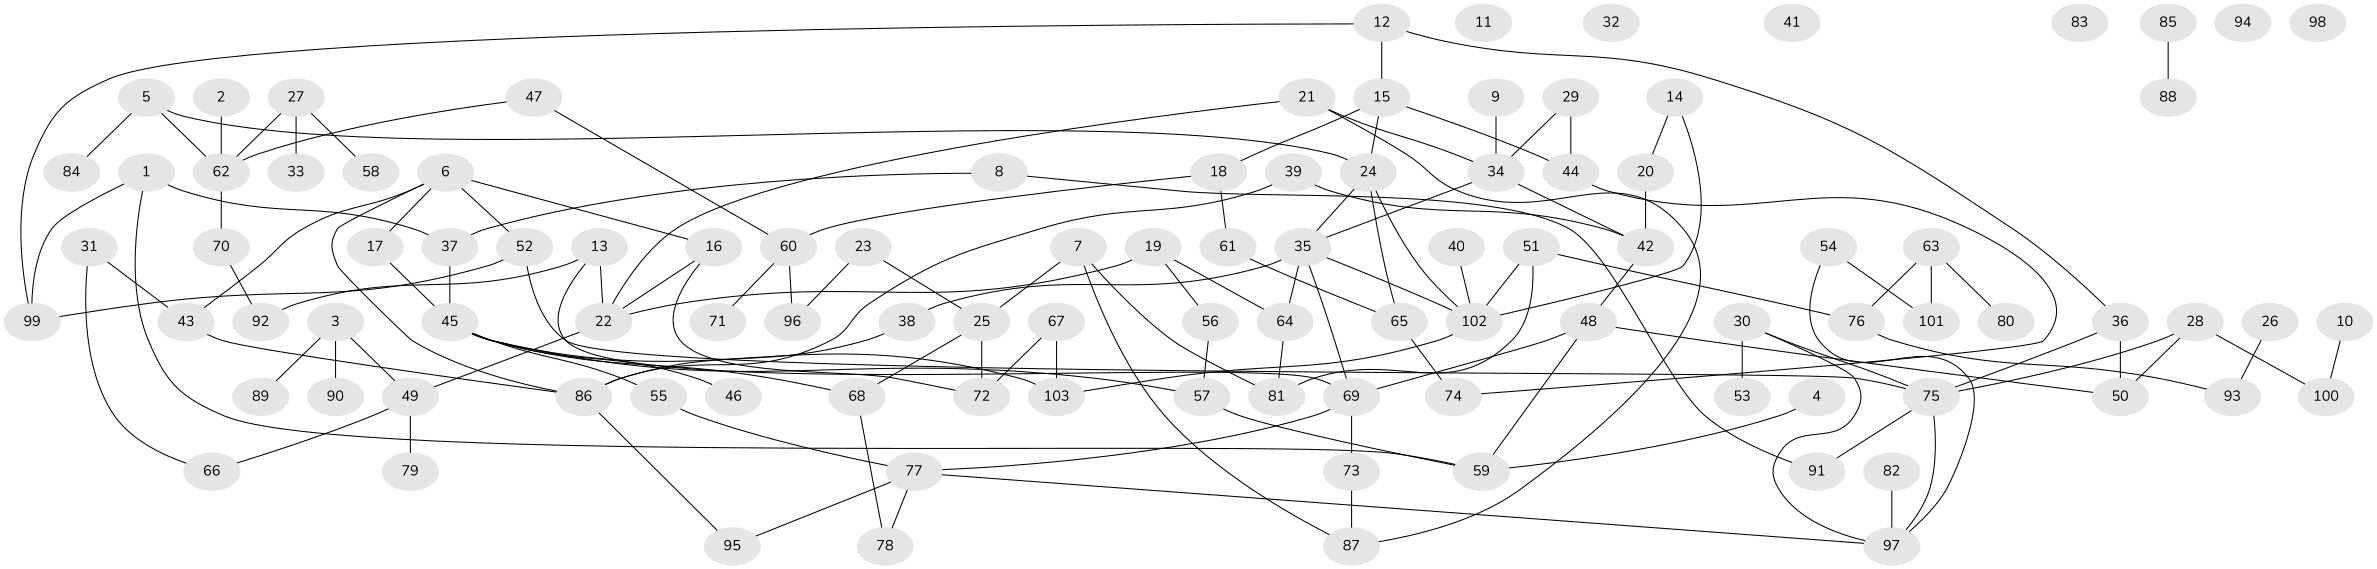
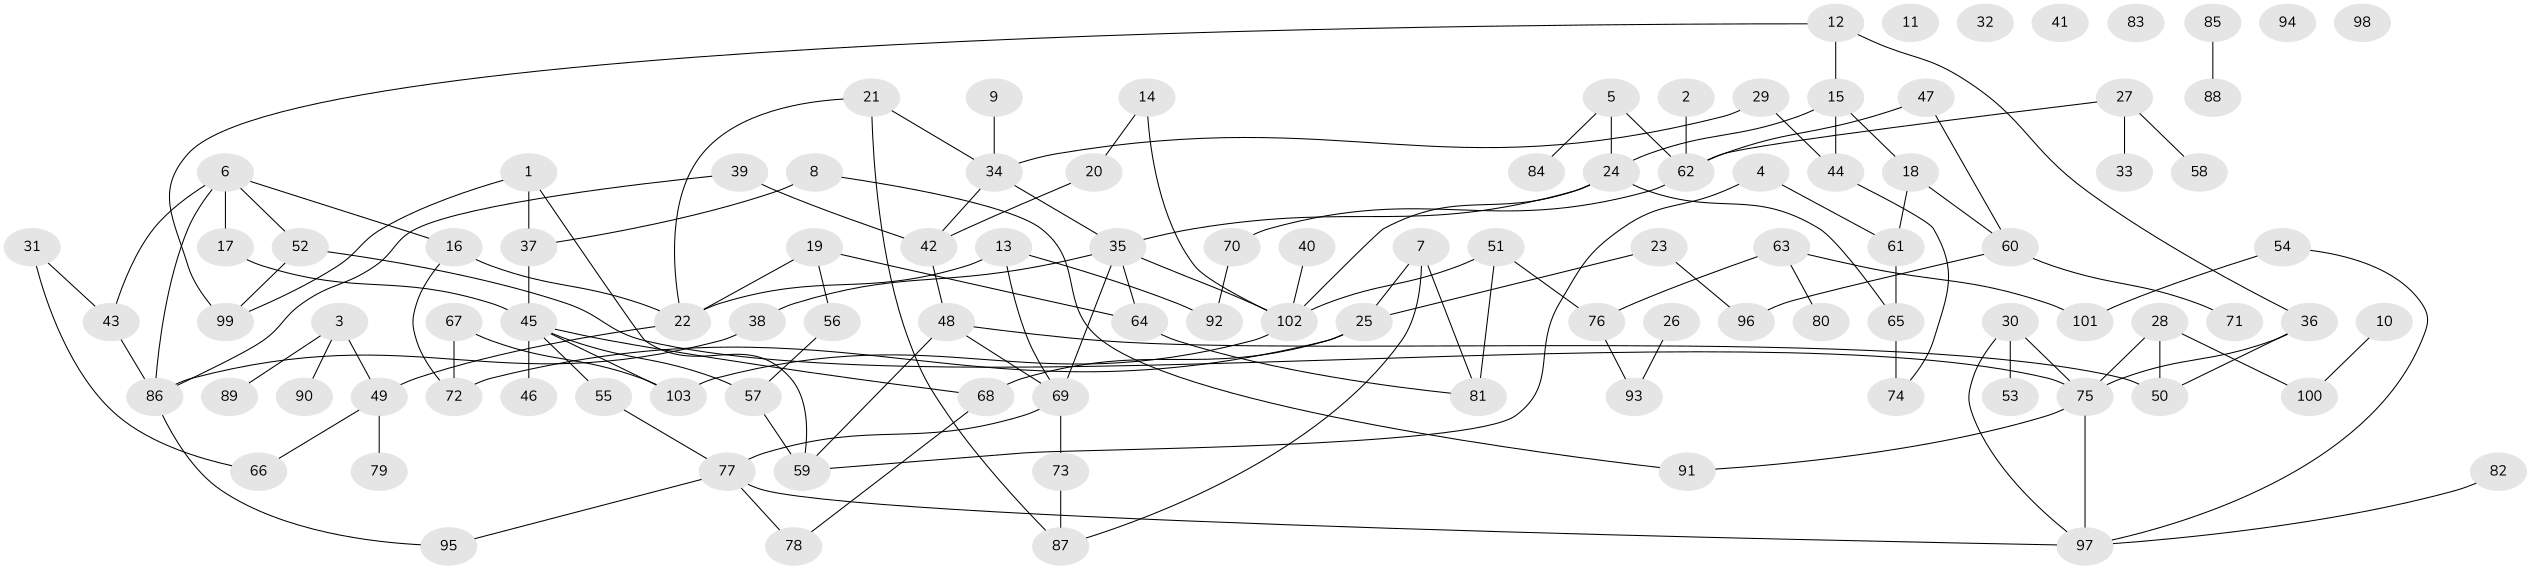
edge "4" -- "61": added
